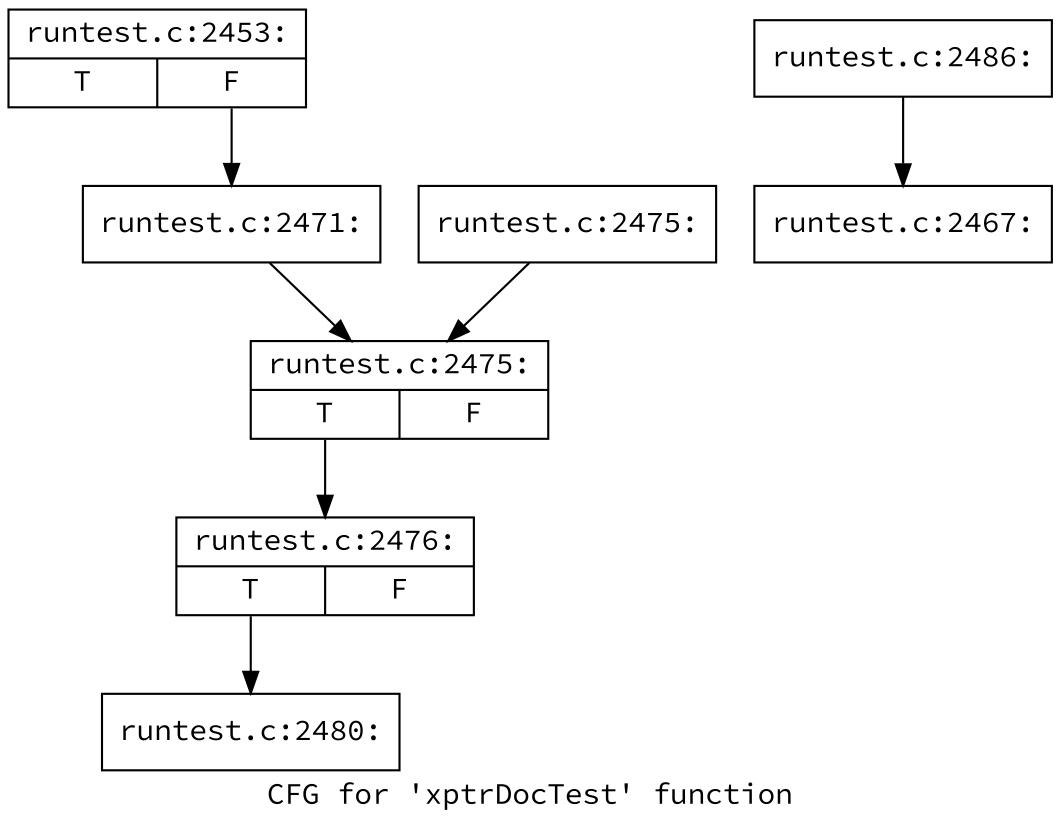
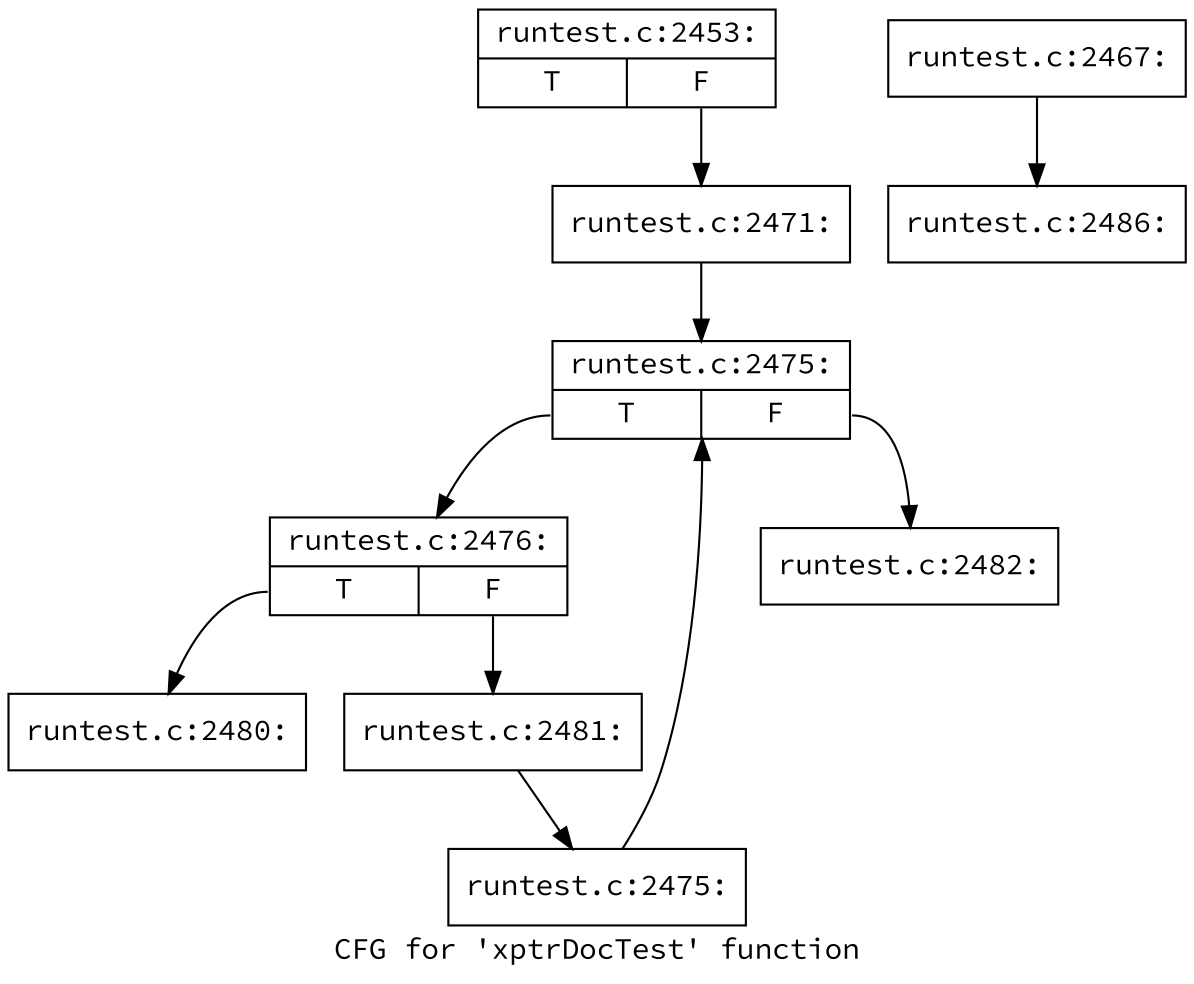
edge "runtest.c:2486:" -> "runtest.c:2467:": reversed
node "runtest.c:2482:": added
node "runtest.c:2481:": added
